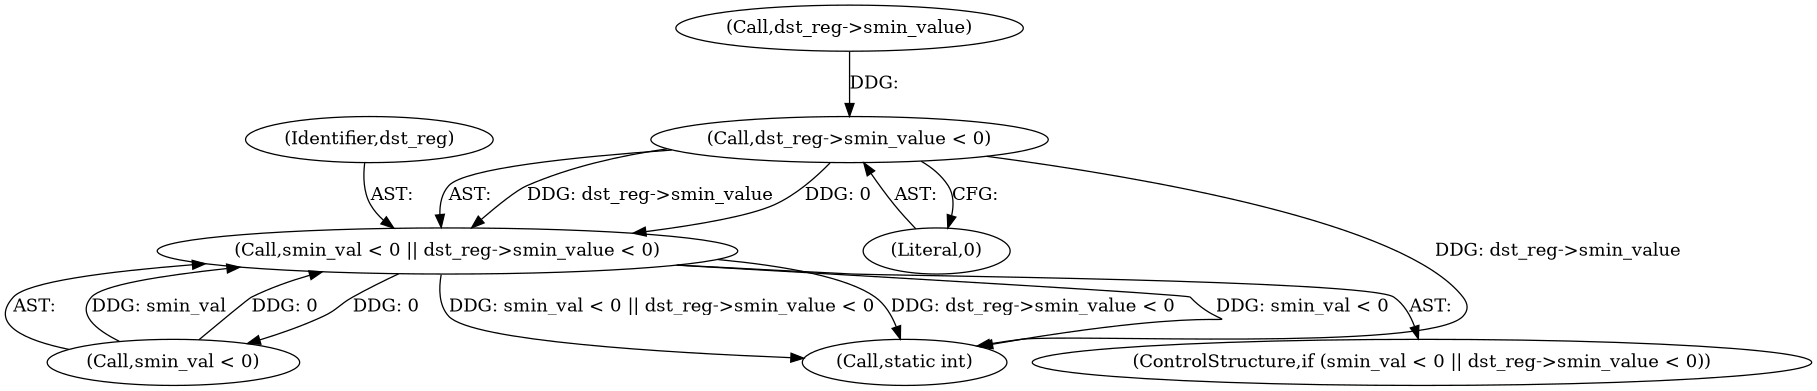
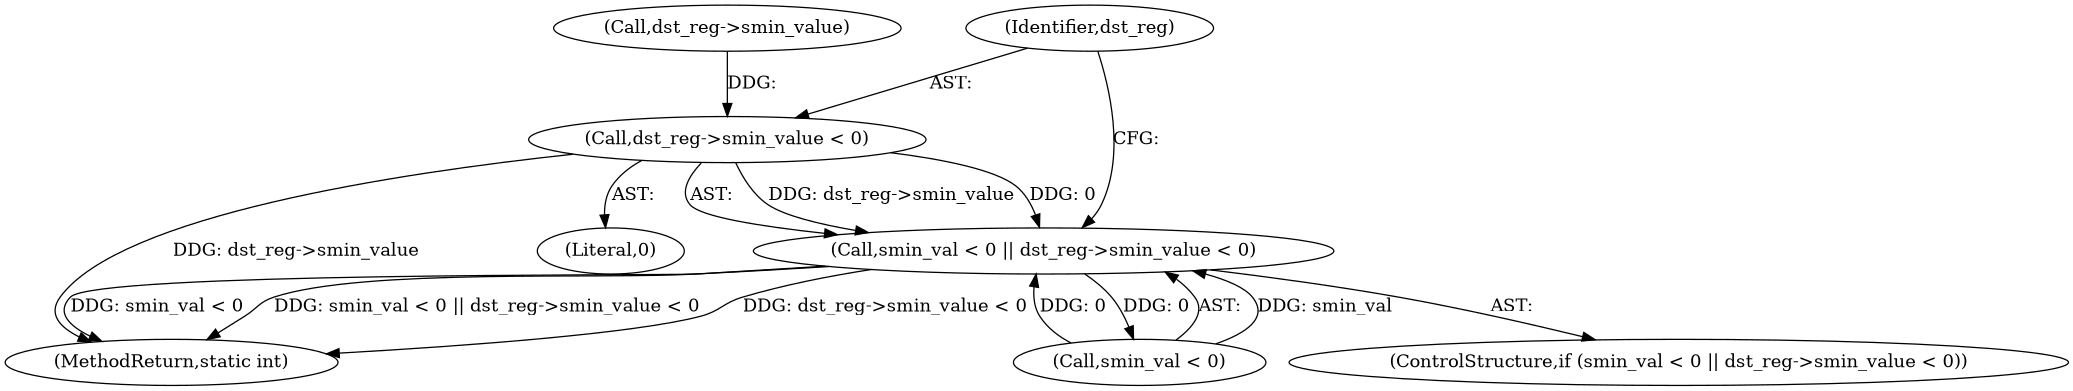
edge "(Identifier,dst_reg)" -> "(Call,smin_val < 0 || dst_reg->smin_value < 0)": label "AST: " -> "CFG: "
edge "(Call,dst_reg->smin_value < 0)" -> "(Literal,0)": label "CFG: " -> "AST: "
edge "(Literal,0)" -> "(Call,dst_reg->smin_value < 0)": now "(Identifier,dst_reg)" -> "(Call,dst_reg->smin_value < 0)"
node "(Call,static int)": label "(Call,static int)" -> "(MethodReturn,static int)"
